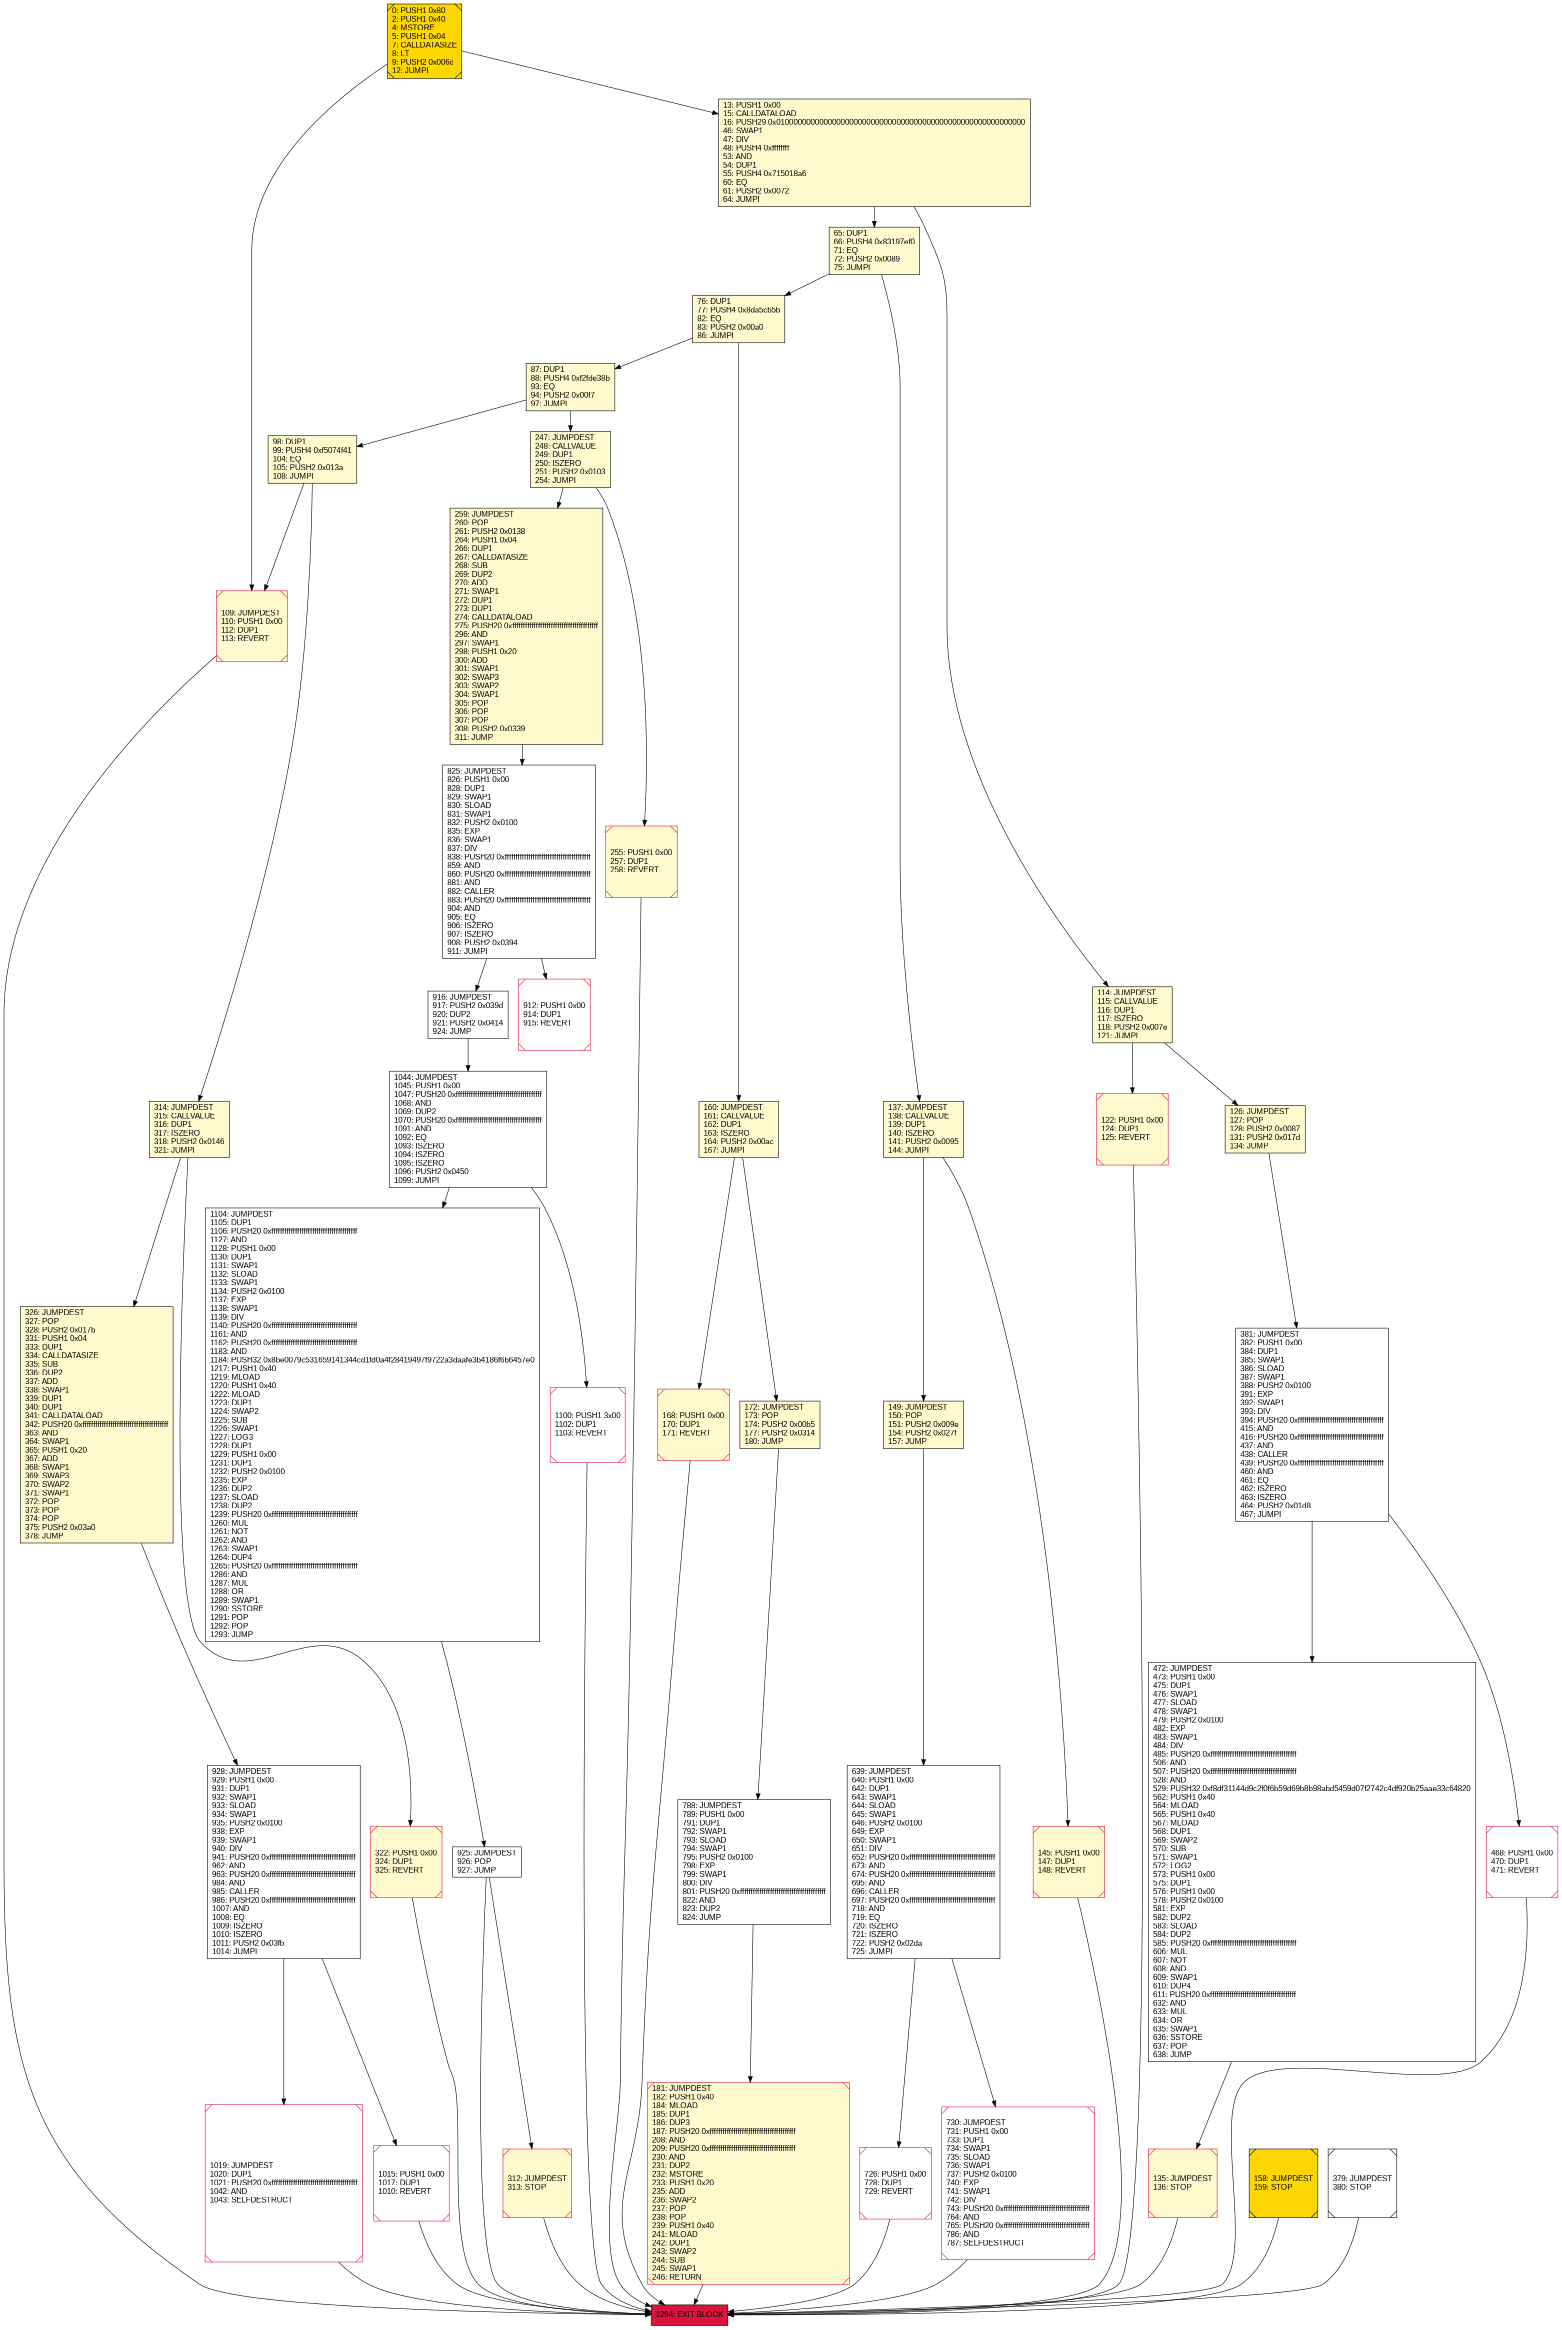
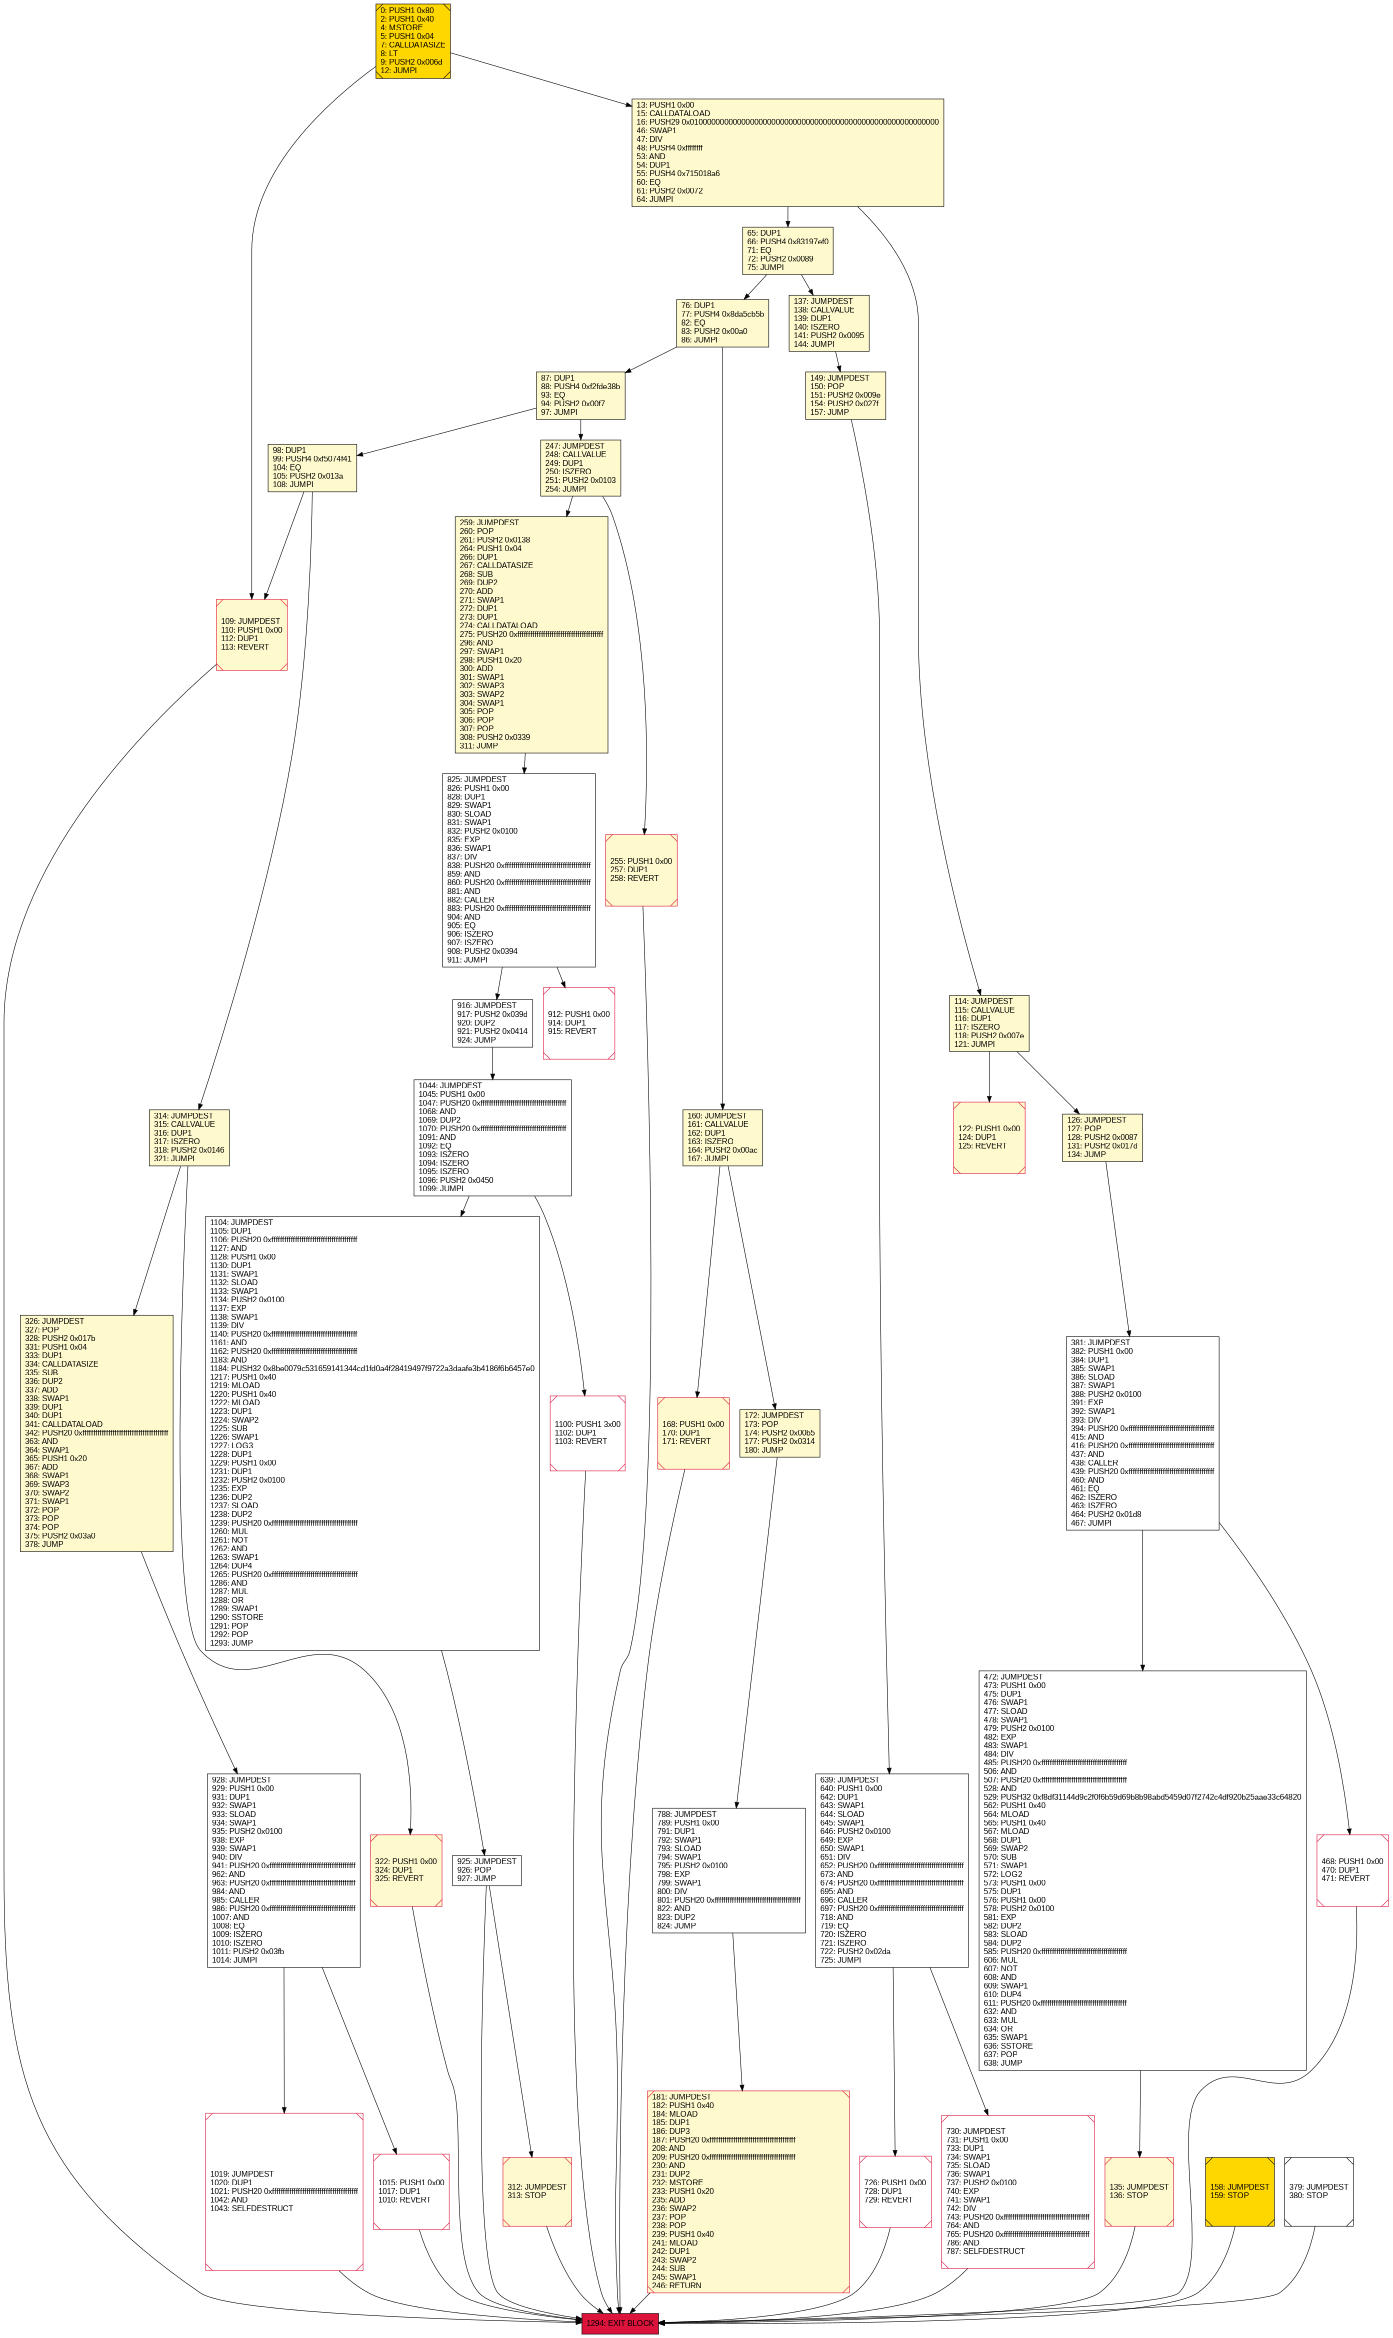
node "145: PUSH1 0x00 147: DUP1 148: REVERT": removed
edge "122: PUSH1 0x00 124: DUP1 125: REVERT" -> "1294: EXIT BLOCK": removed
